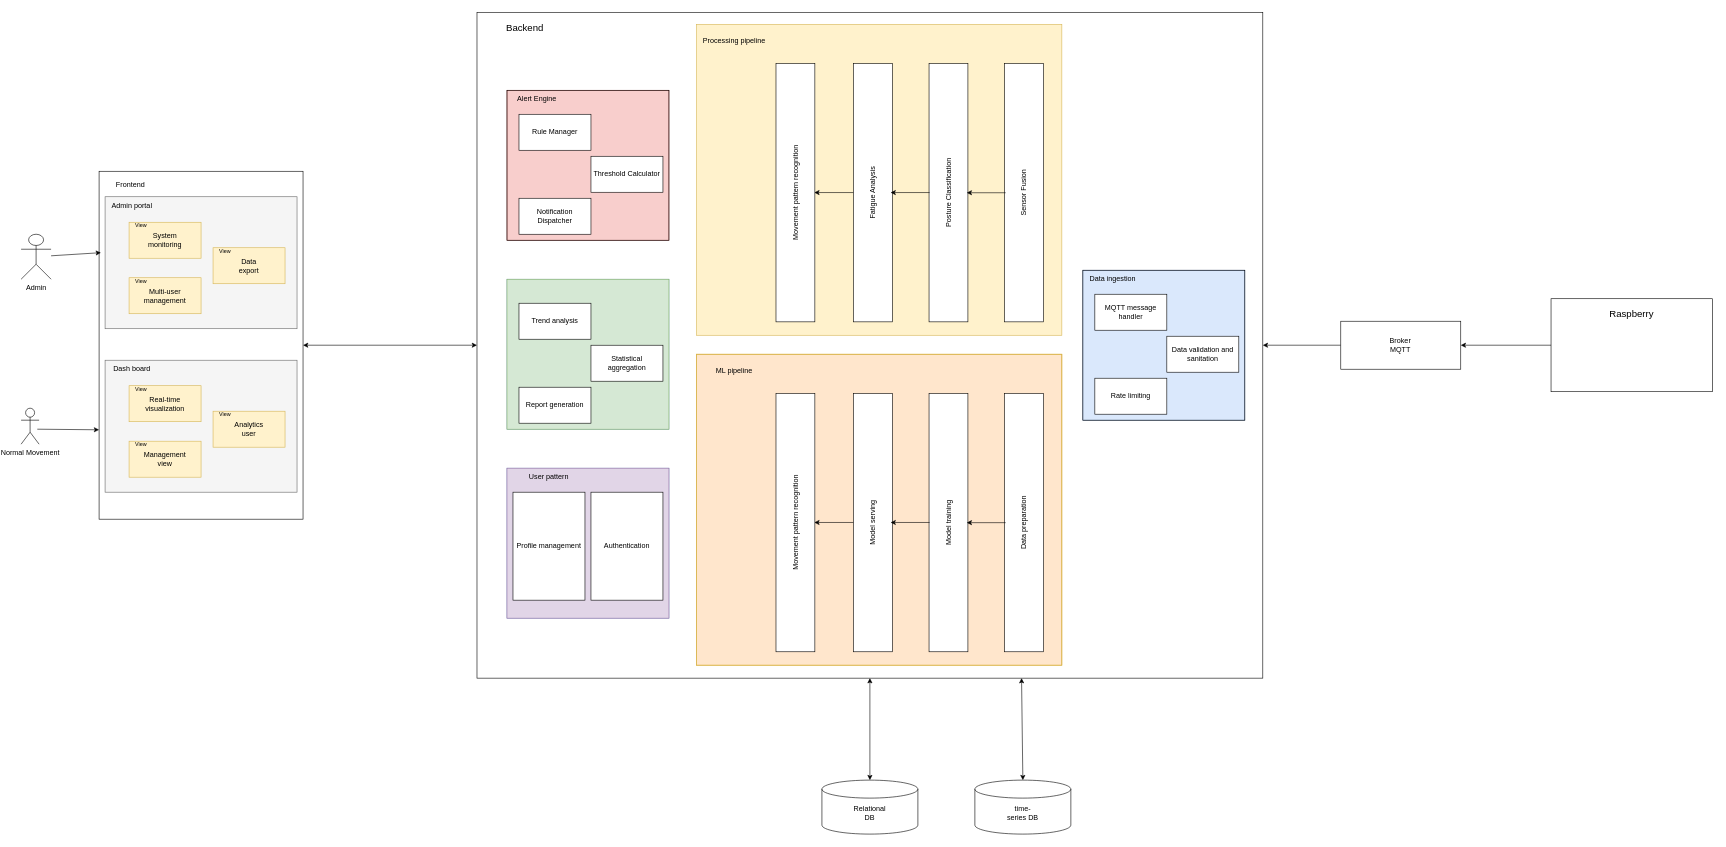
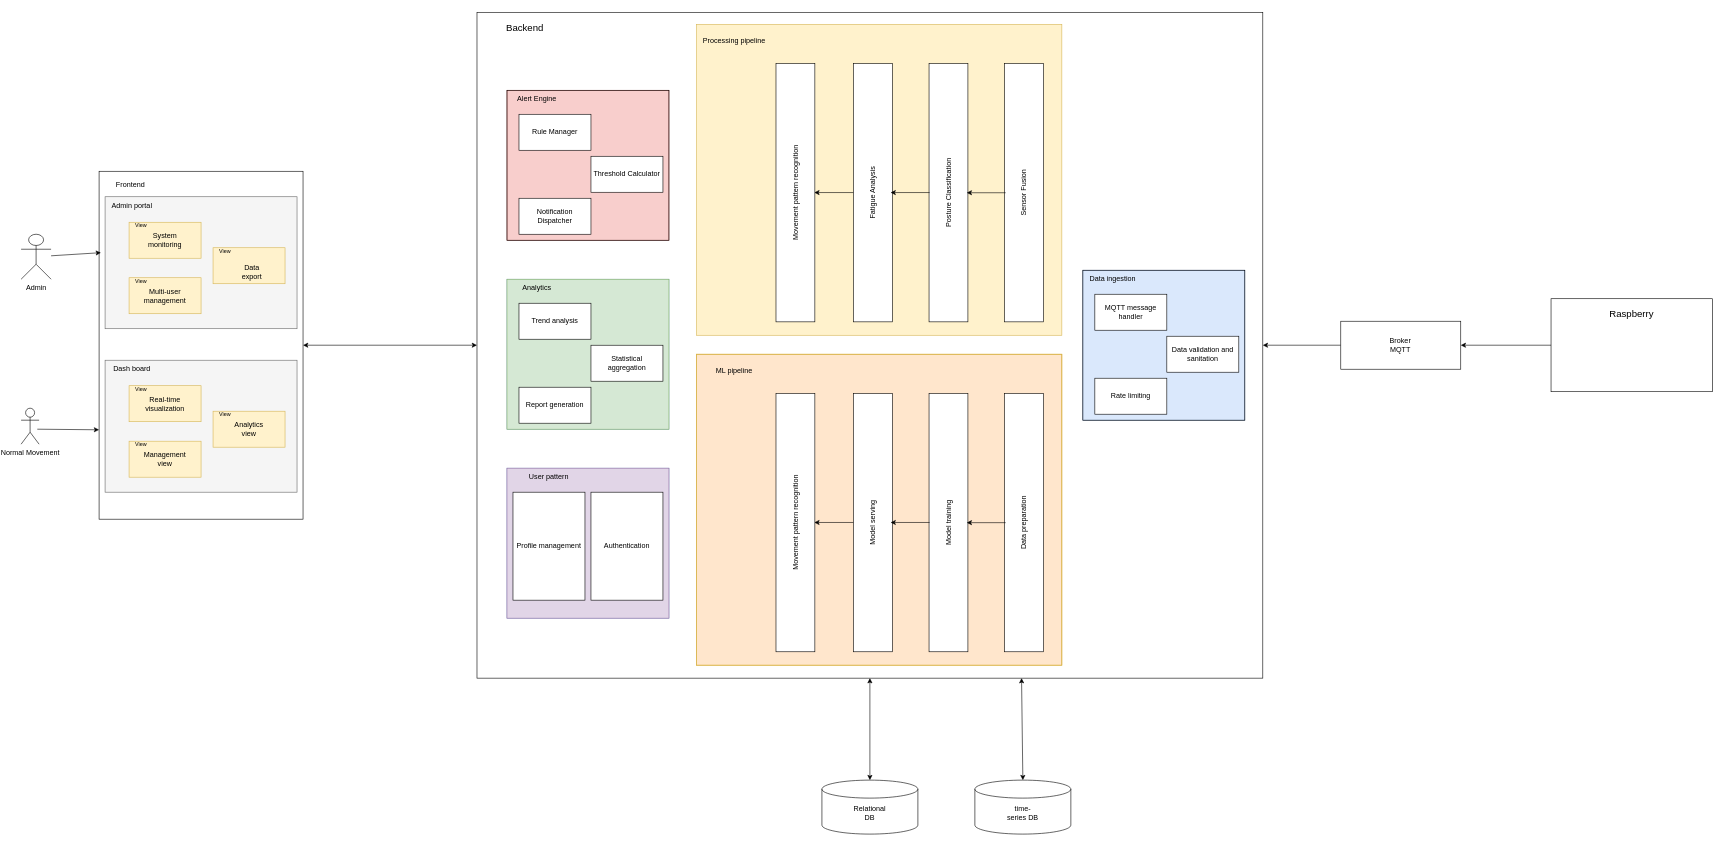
node "Data export": moved (249, 266) -> (252, 272)
node "Analytics": added
node "Analytics user": label "Analytics user" -> "Analytics view"
